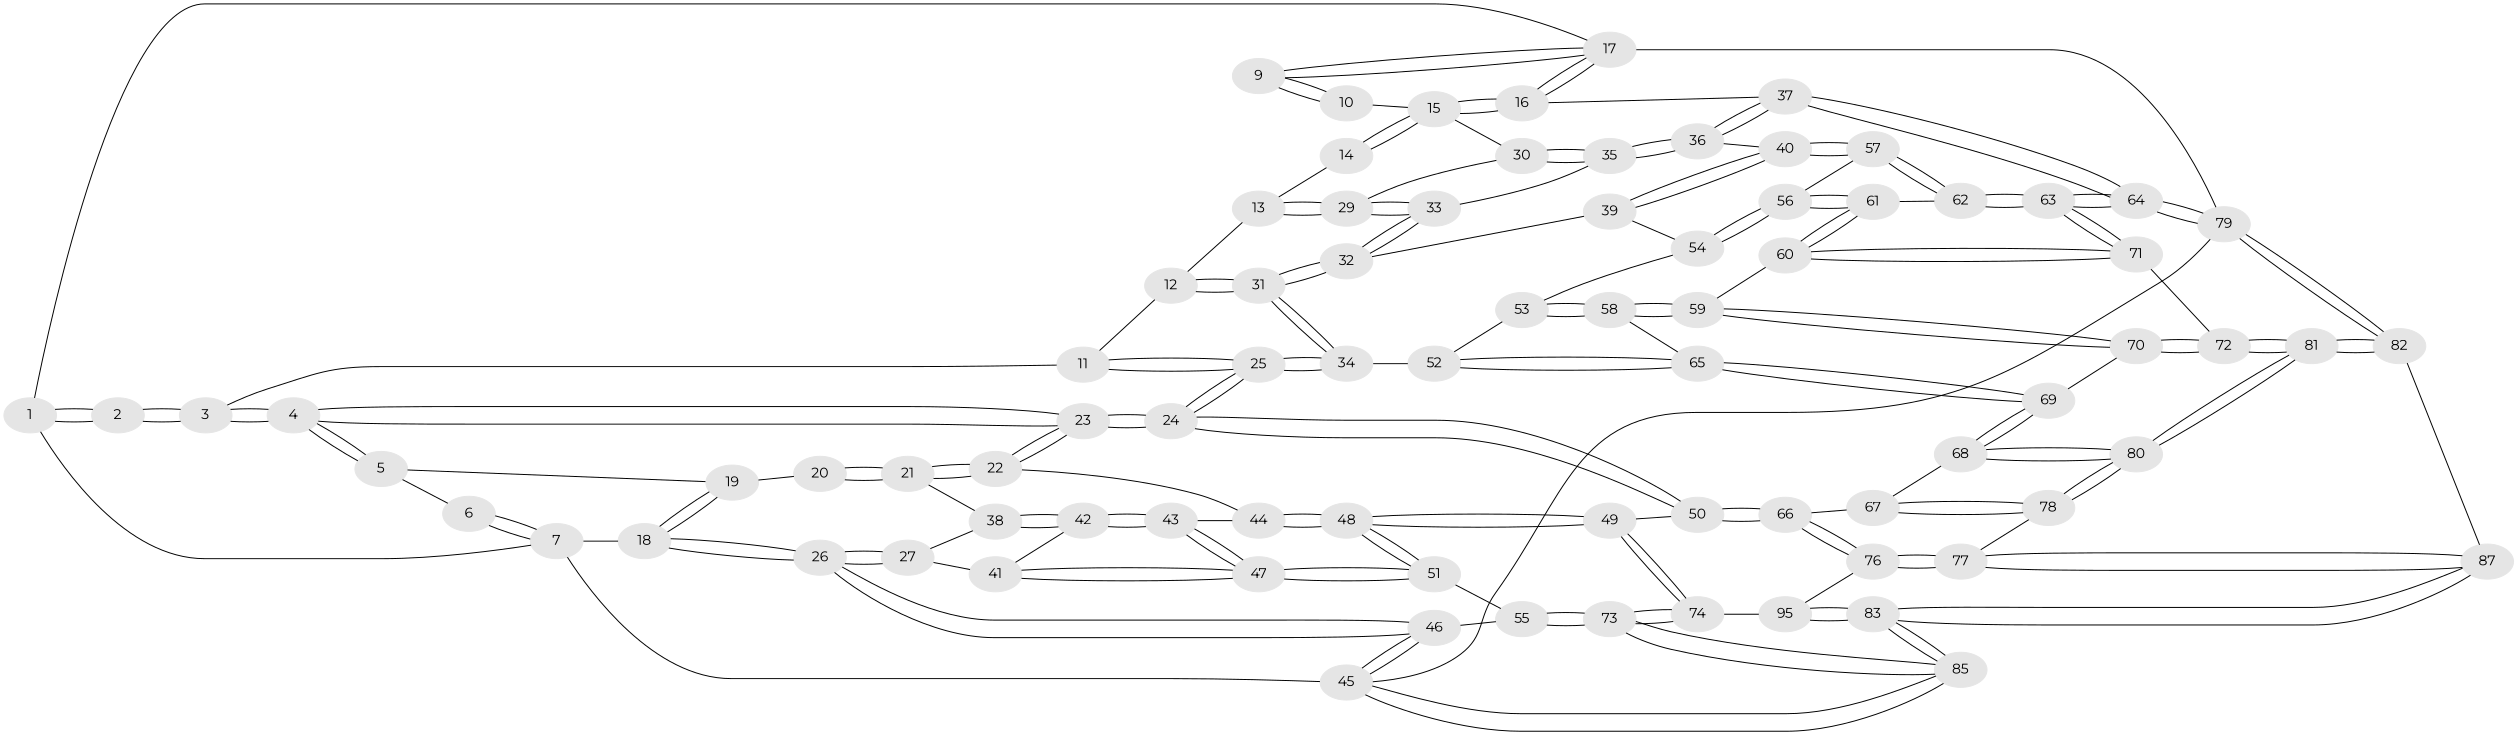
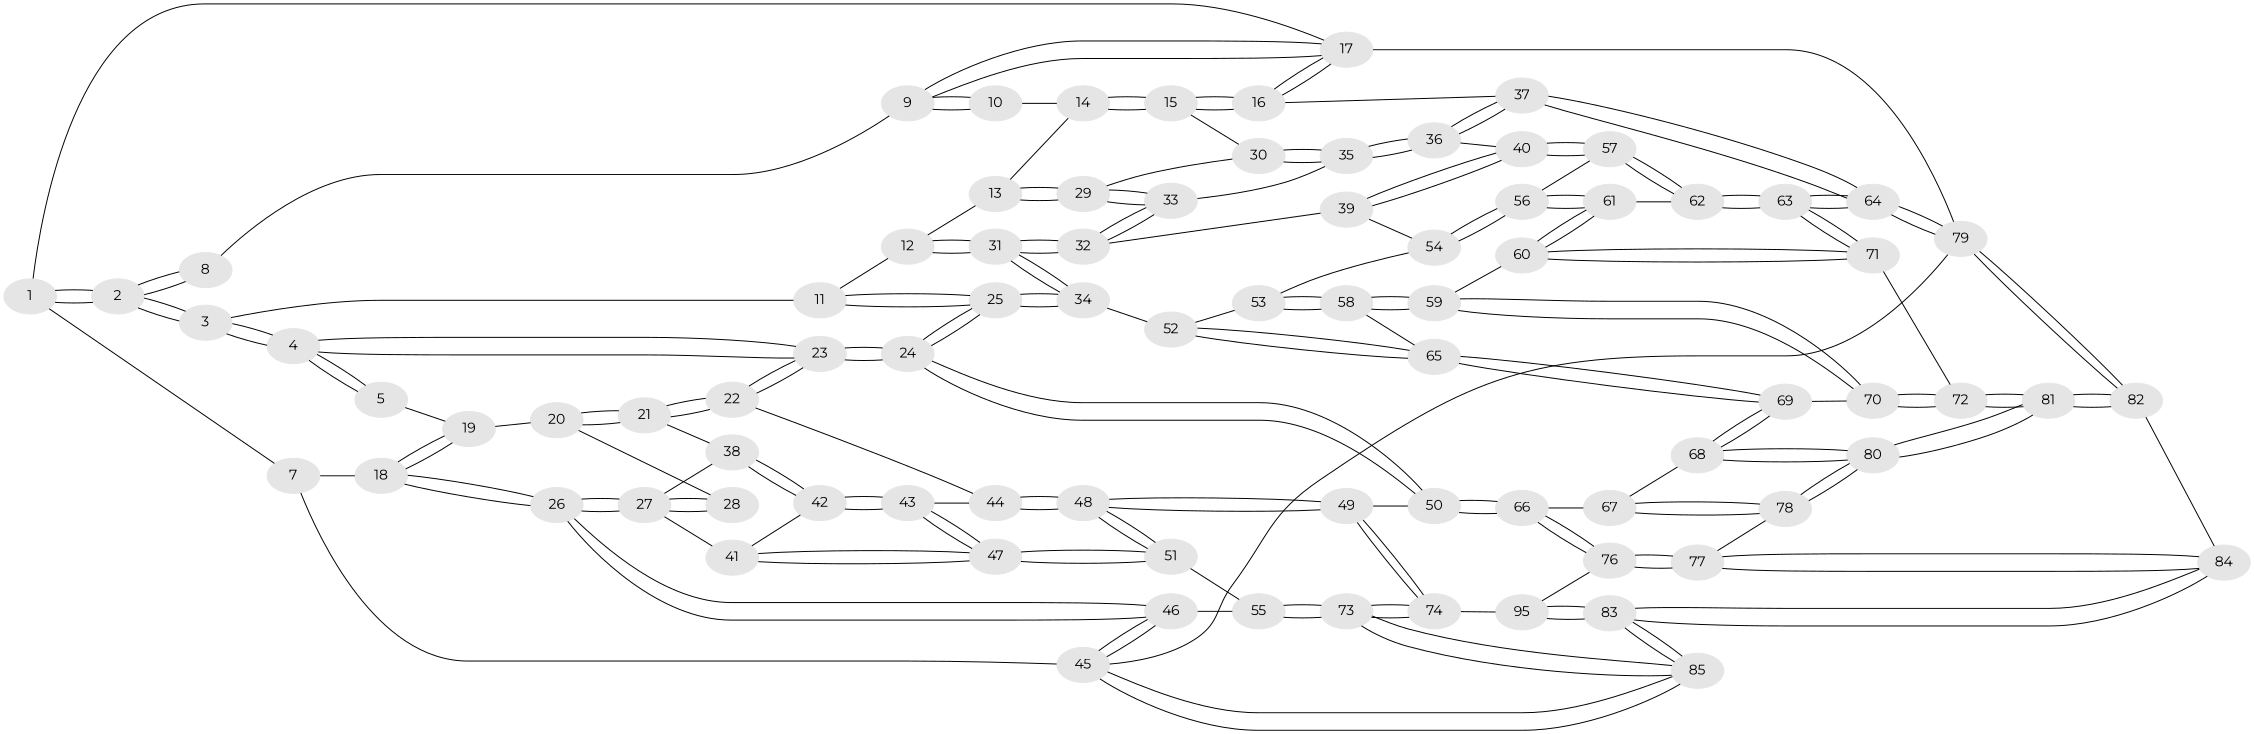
edge "10" -- "15": now "10" -- "14"
node "8": added
node "28": added
node "6": removed
node "87": label "87" -> "84"
